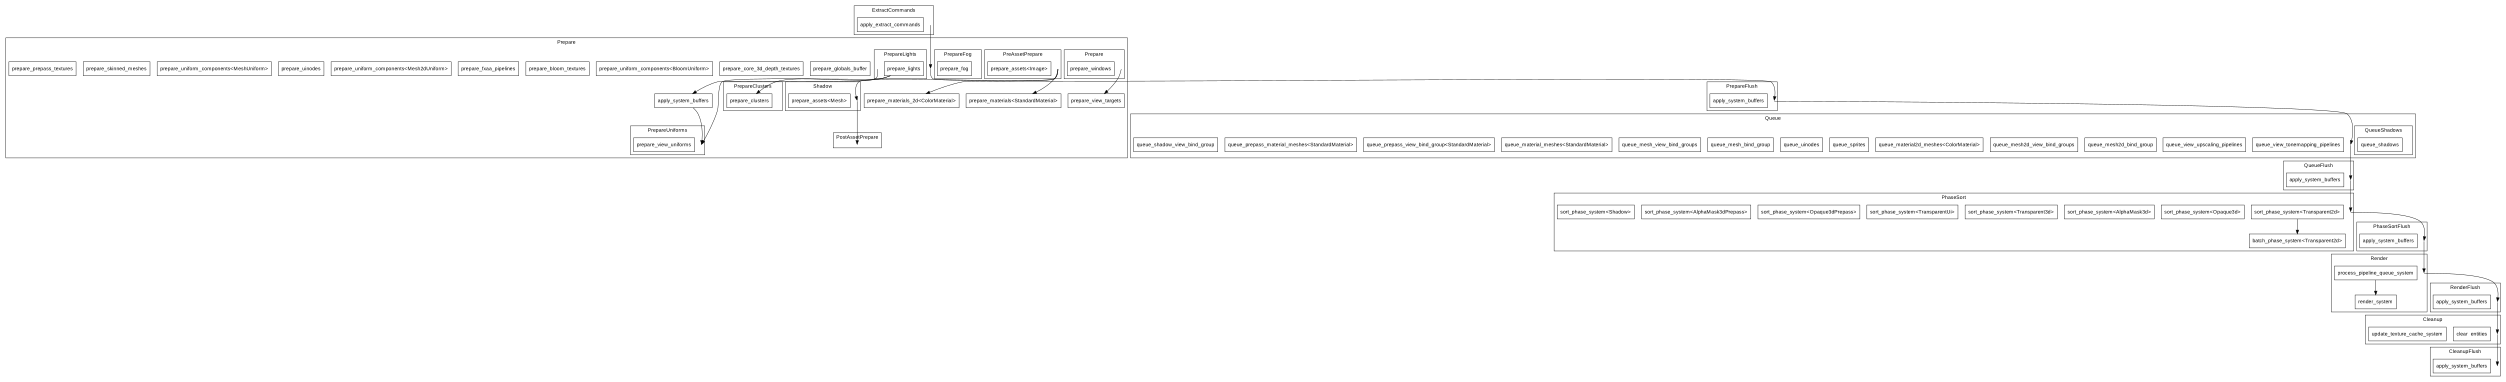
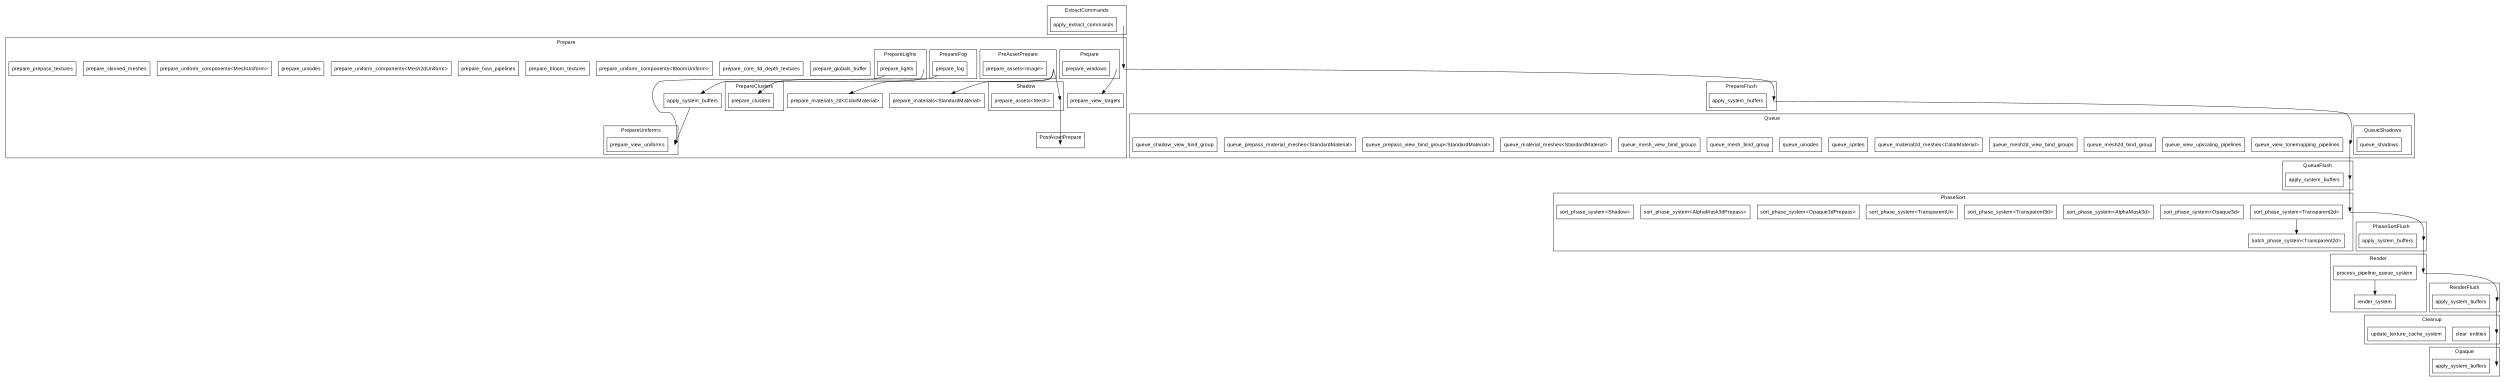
edge "prepare_lights" -> "prepare_clusters": now "prepare_fog" -> "prepare_clusters"
cluster "CleanupFlush": label "CleanupFlush" -> "Opaque"
